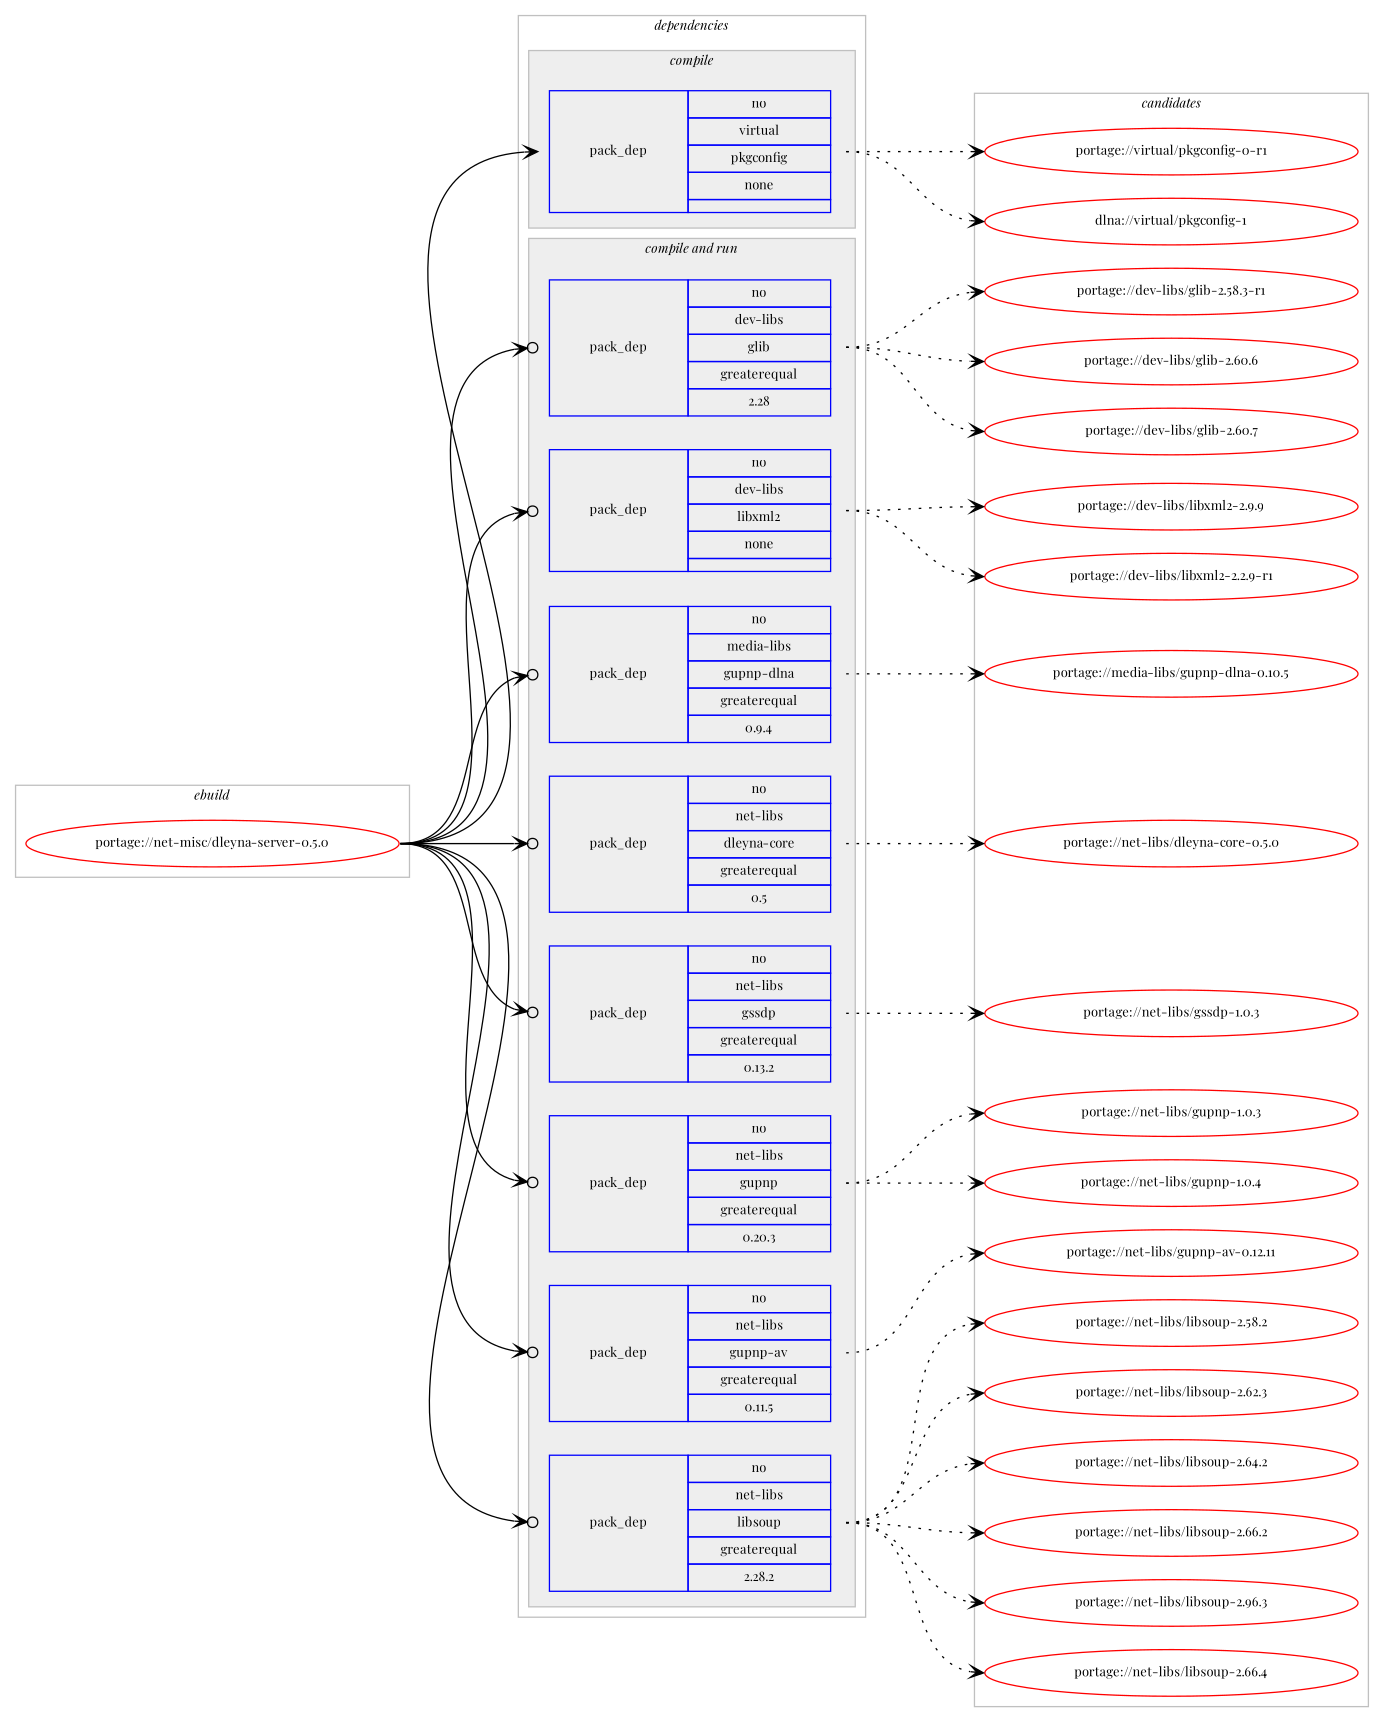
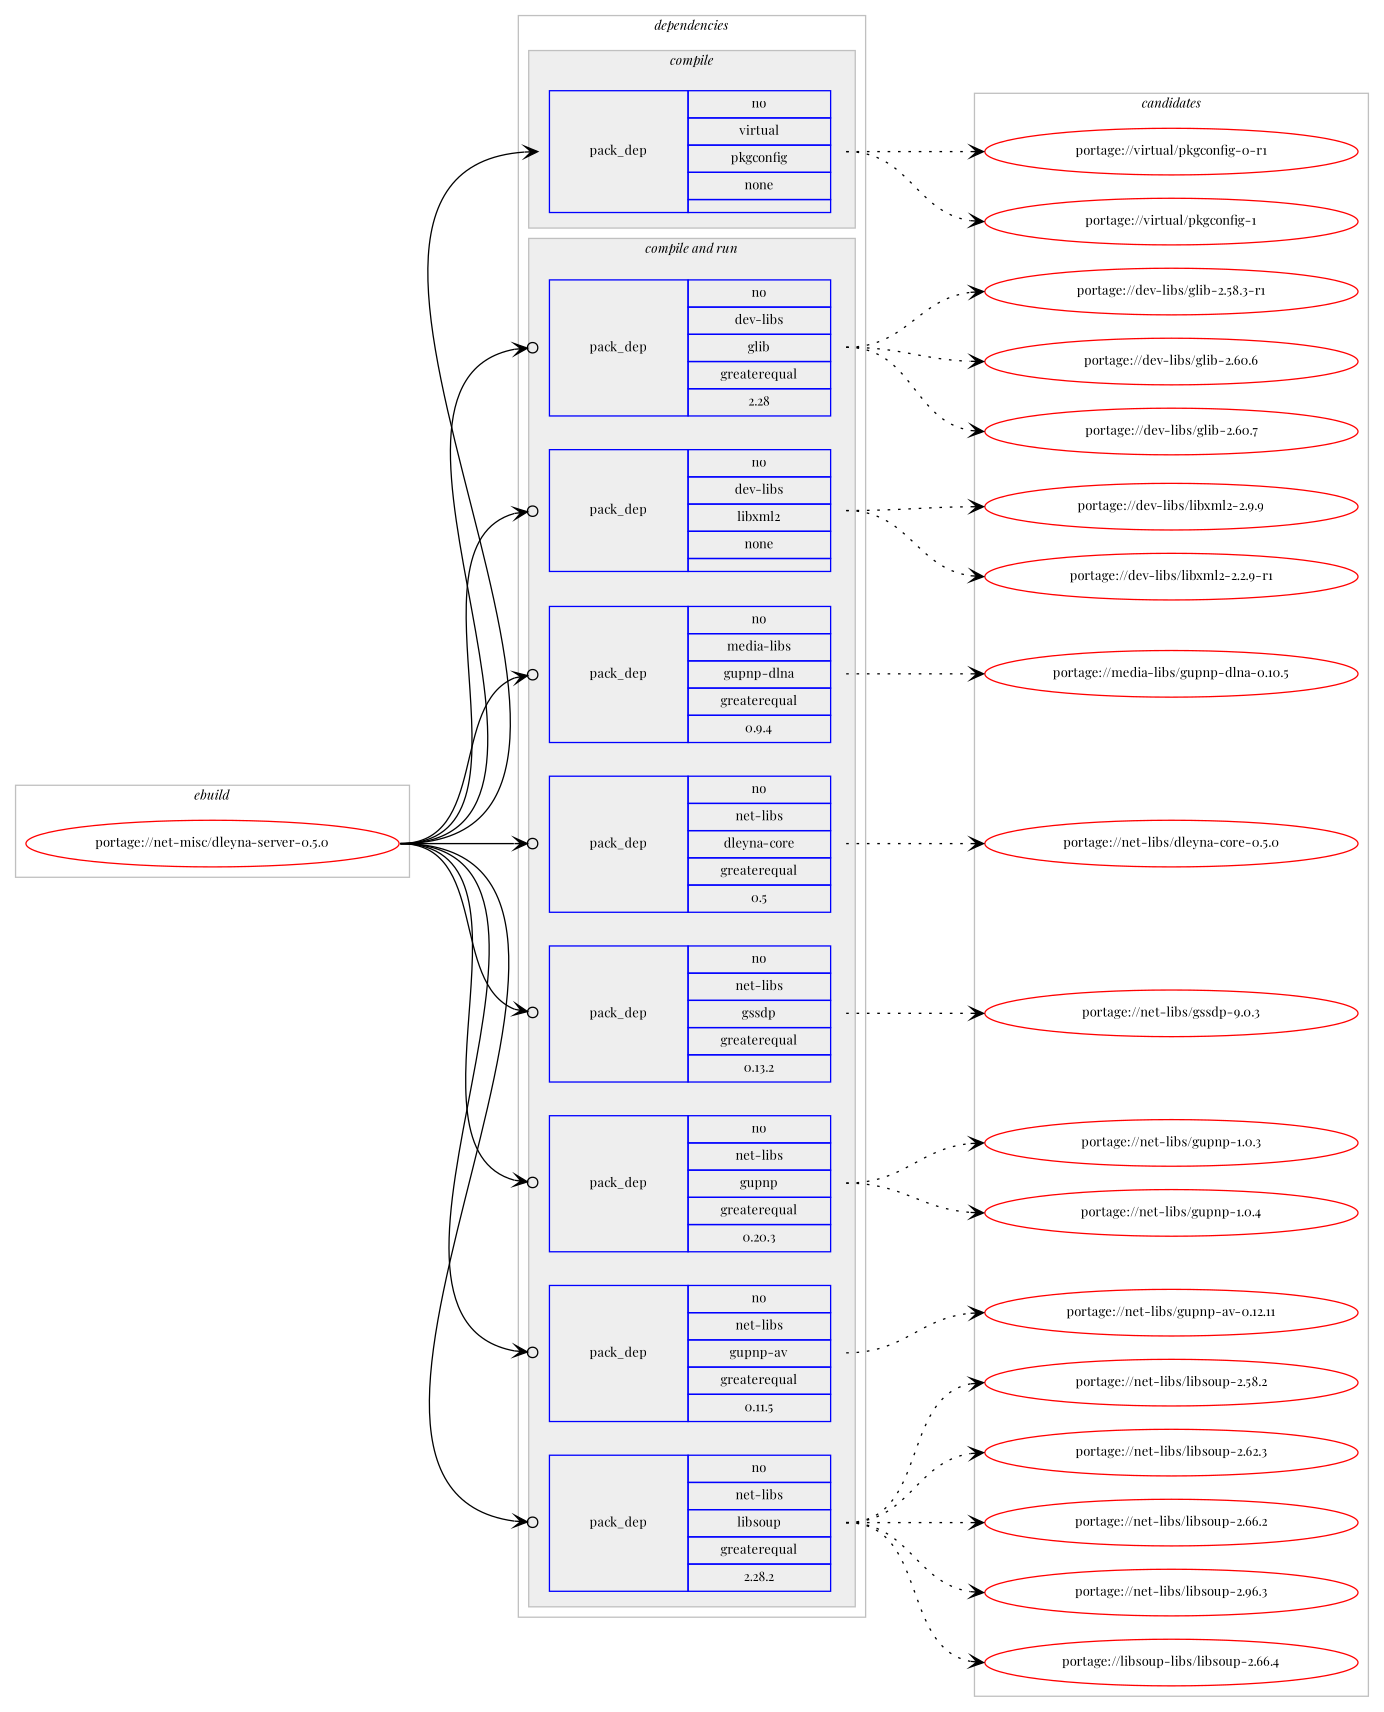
node "dlna://virtual/pkgconfig-1": label "dlna://virtual/pkgconfig-1" -> "portage://virtual/pkgconfig-1"
node "portage://net-libs/gssdp-1.0.3": label "portage://net-libs/gssdp-1.0.3" -> "portage://net-libs/gssdp-9.0.3"
node "portage://net-libs/libsoup-2.64.2": removed
node "portage://net-libs/libsoup-2.66.4": label "portage://net-libs/libsoup-2.66.4" -> "portage://libsoup-libs/libsoup-2.66.4"
